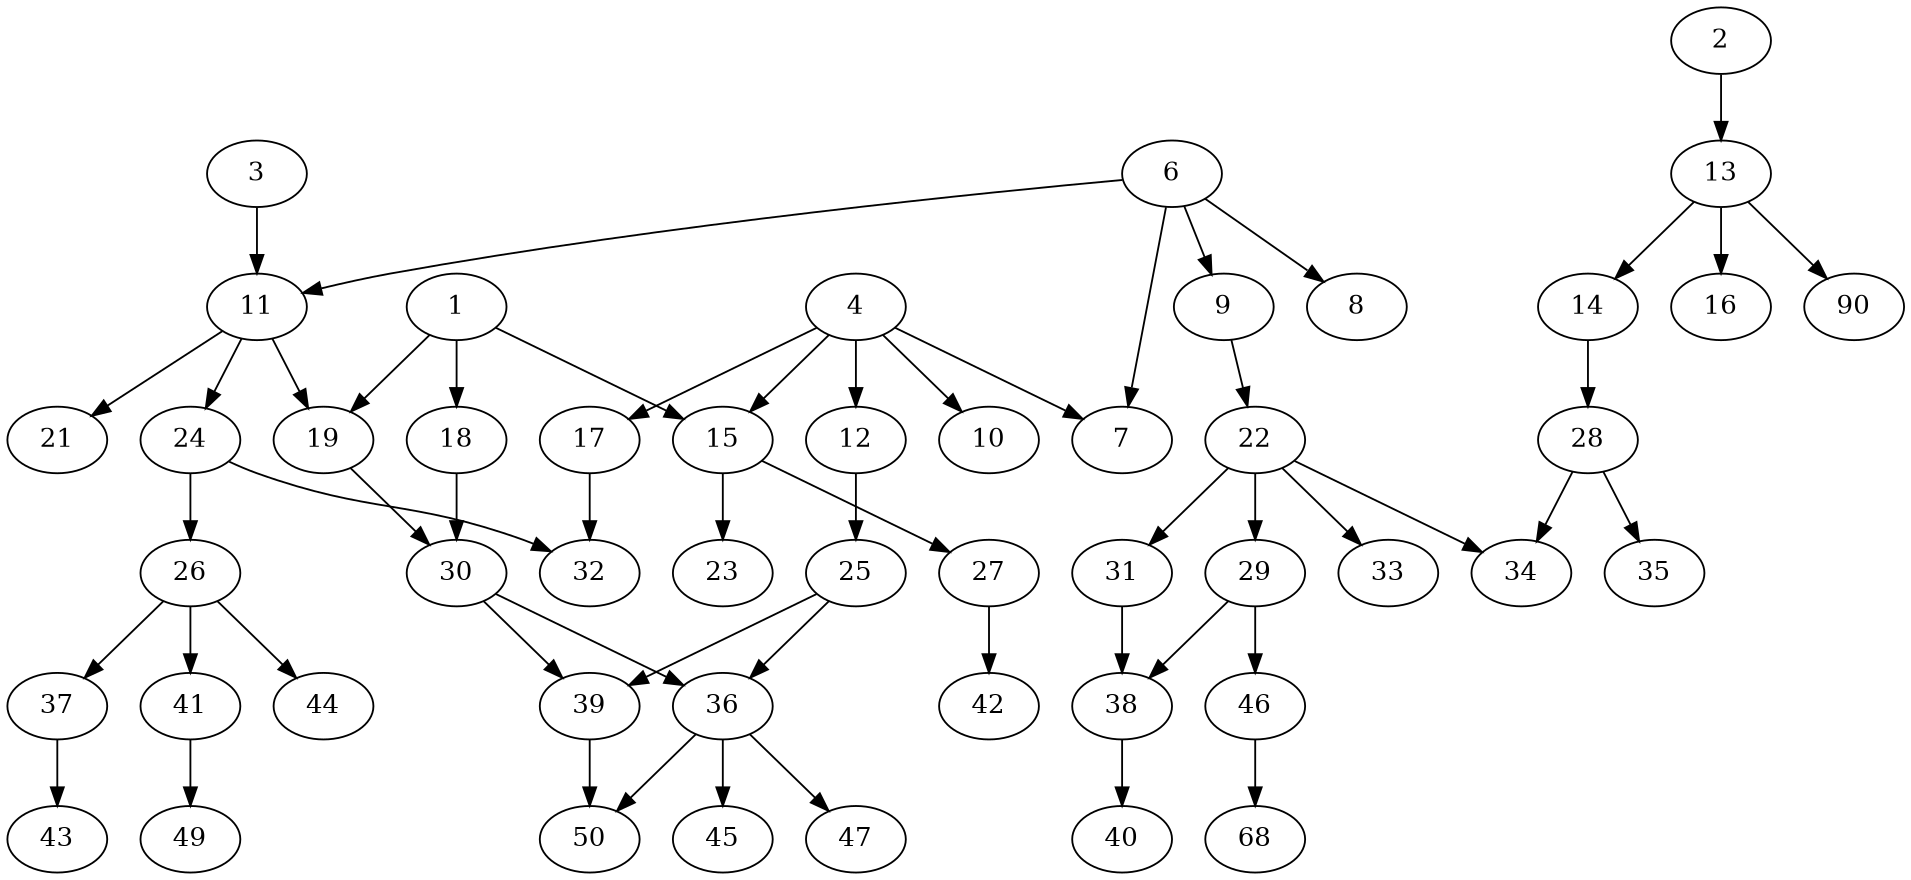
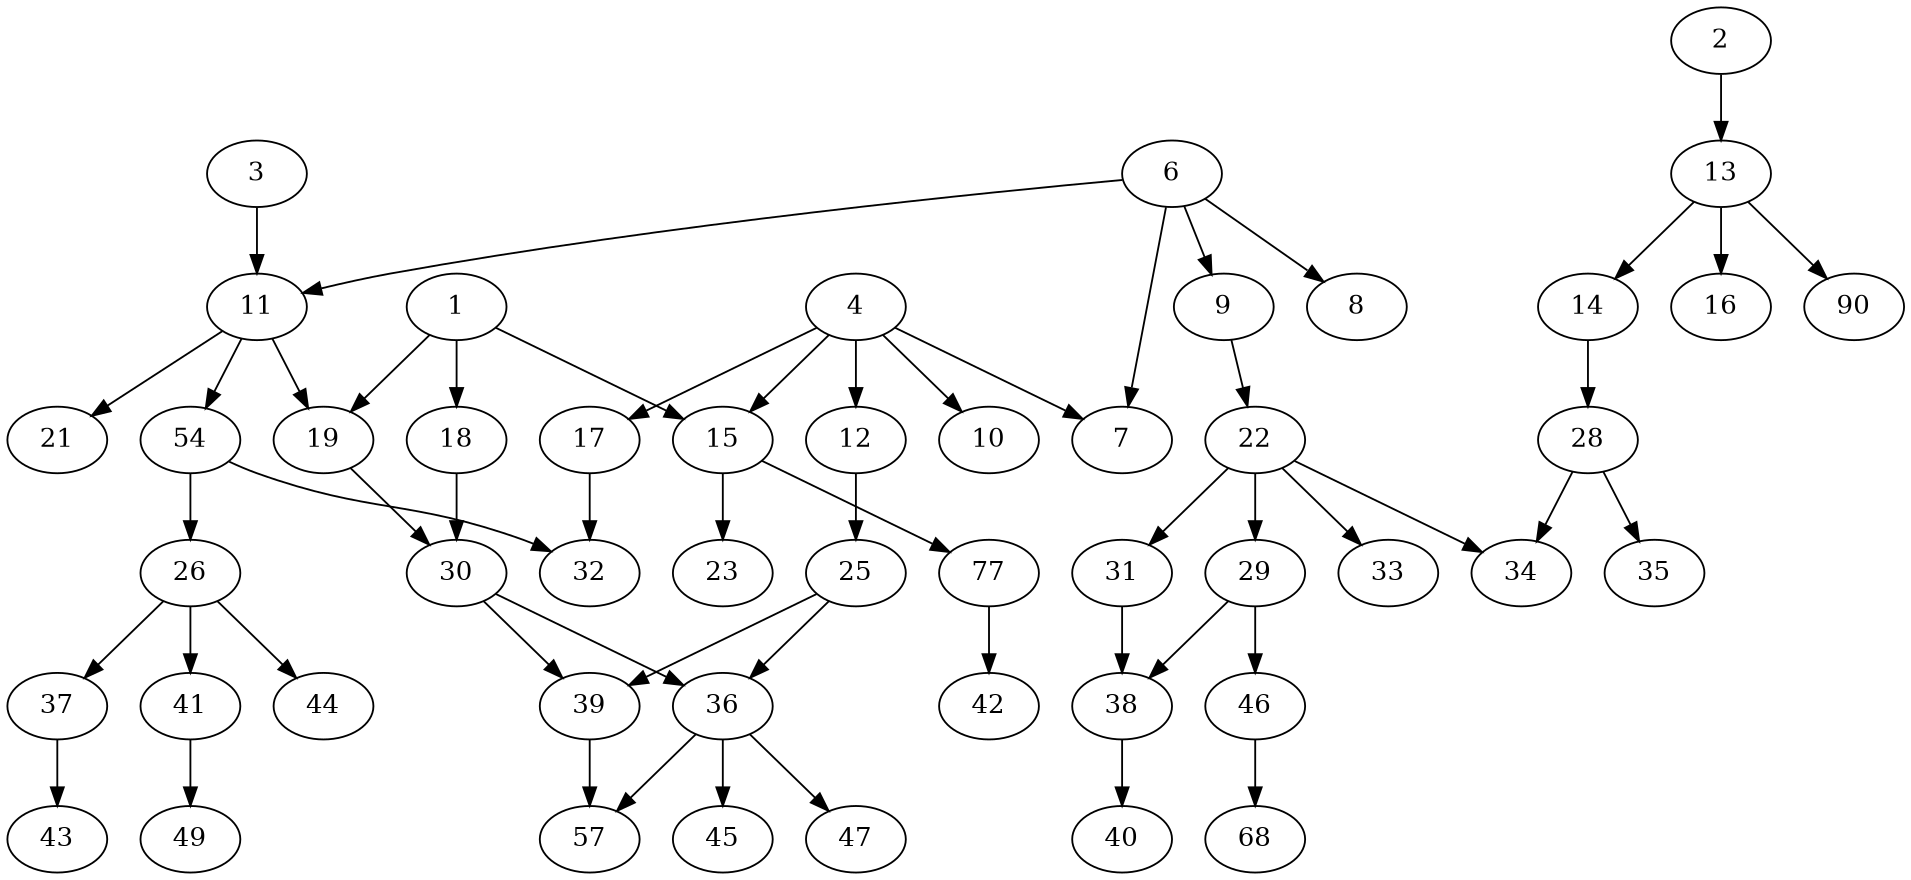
node "24": label "24" -> "54"
node "27": label "27" -> "77"
node "50": label "50" -> "57"
